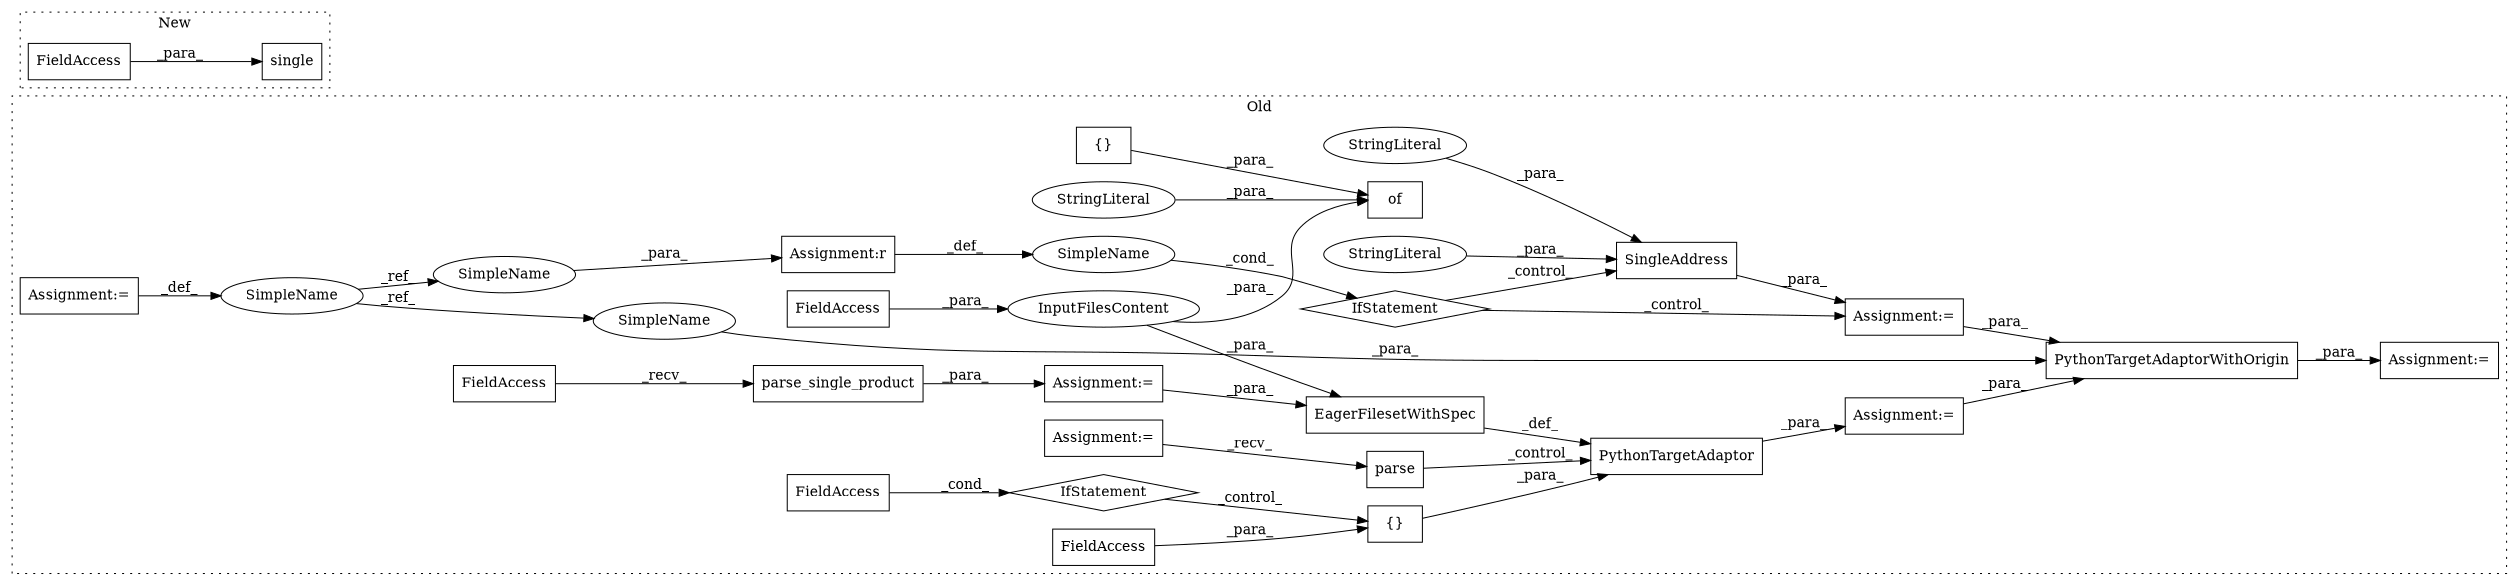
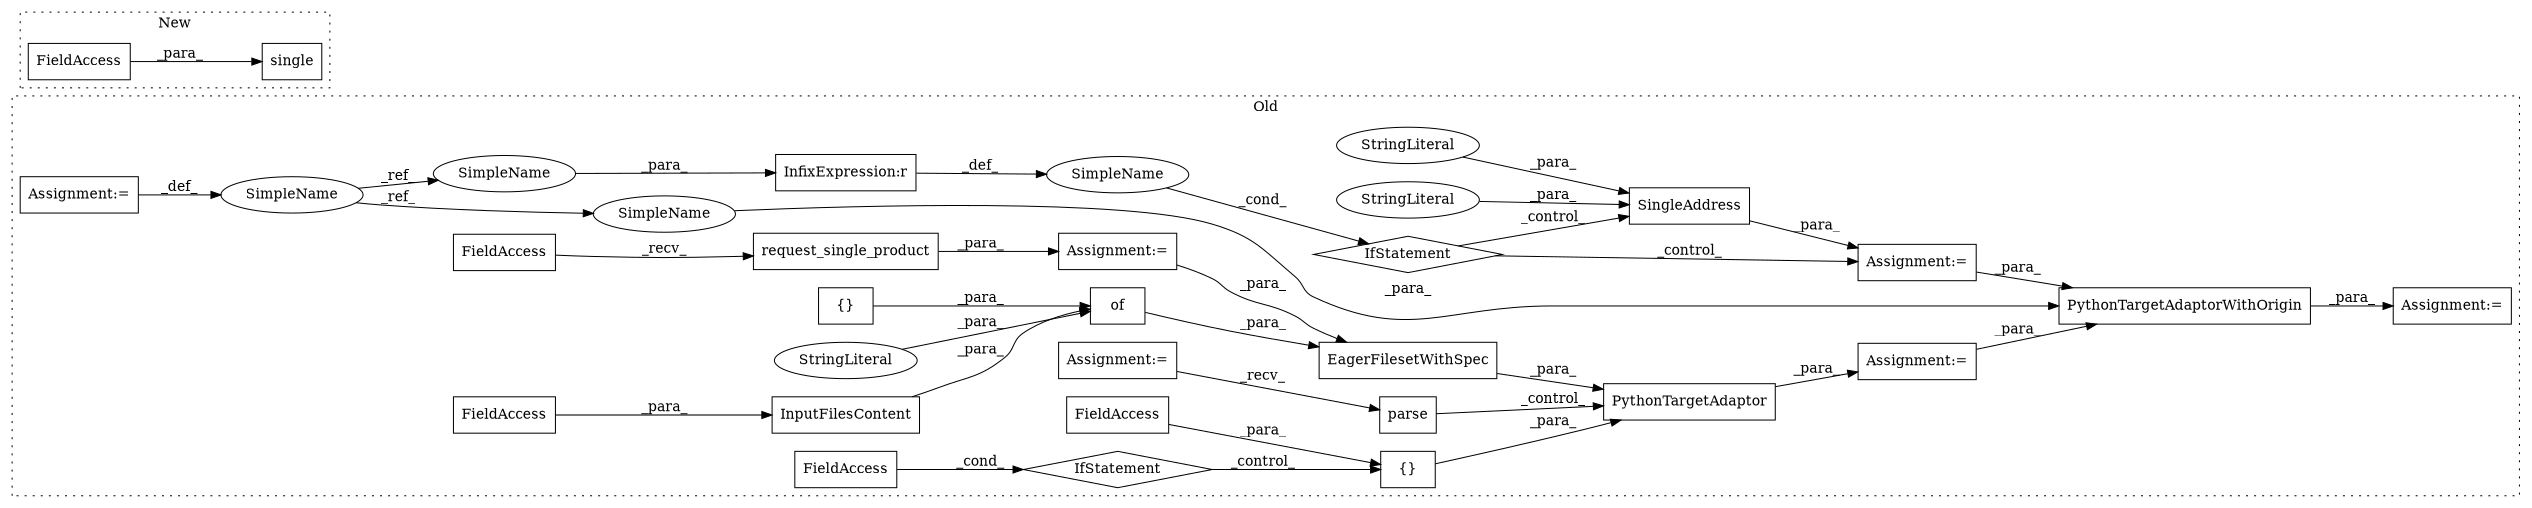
node "Assignment:r": label "Assignment:r" -> "InfixExpression:r"
node "InputFilesContent": shape ellipse -> box
edge "InputFilesContent" -> "EagerFilesetWithSpec": now "of" -> "EagerFilesetWithSpec"
node "parse_single_product": label "parse_single_product" -> "request_single_product"
edge "EagerFilesetWithSpec" -> "PythonTargetAdaptor": label "_def_" -> "_para_"
